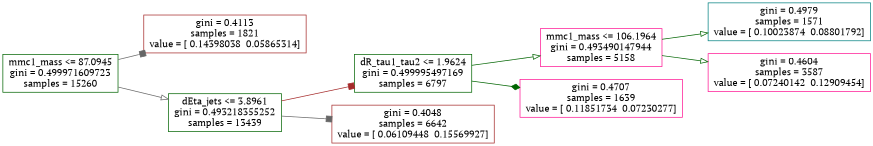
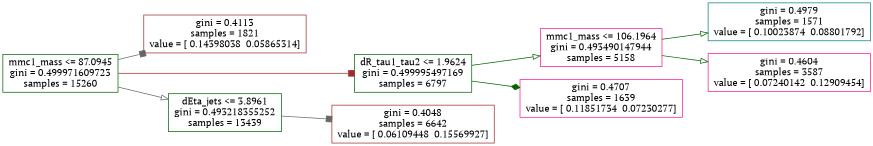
edge "dEta_jets <= 3.8961 gini = 0.493218355252 samples = 13439" -> "dR_tau1_tau2 <= 1.9624 gini = 0.499995497169 samples = 6797": now "mmc1_mass <= 87.0945 gini = 0.499971609723 samples = 15260" -> "dR_tau1_tau2 <= 1.9624 gini = 0.499995497169 samples = 6797"
